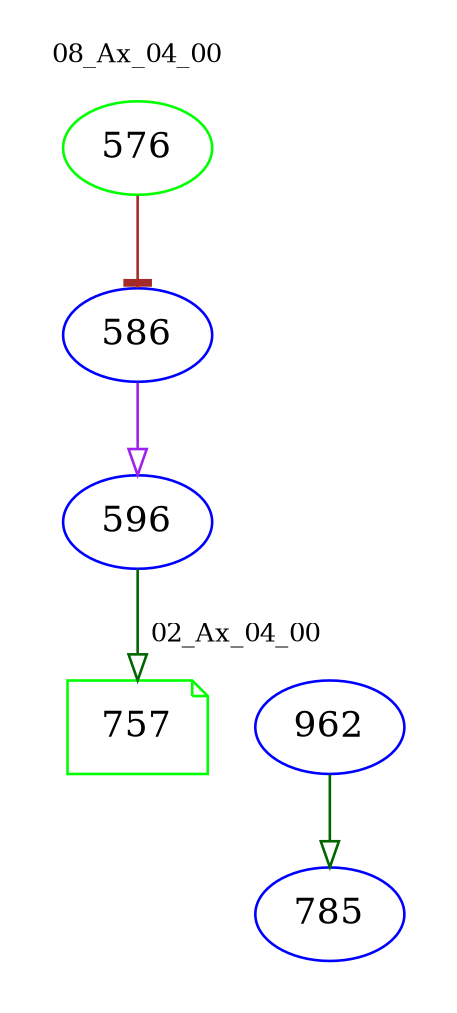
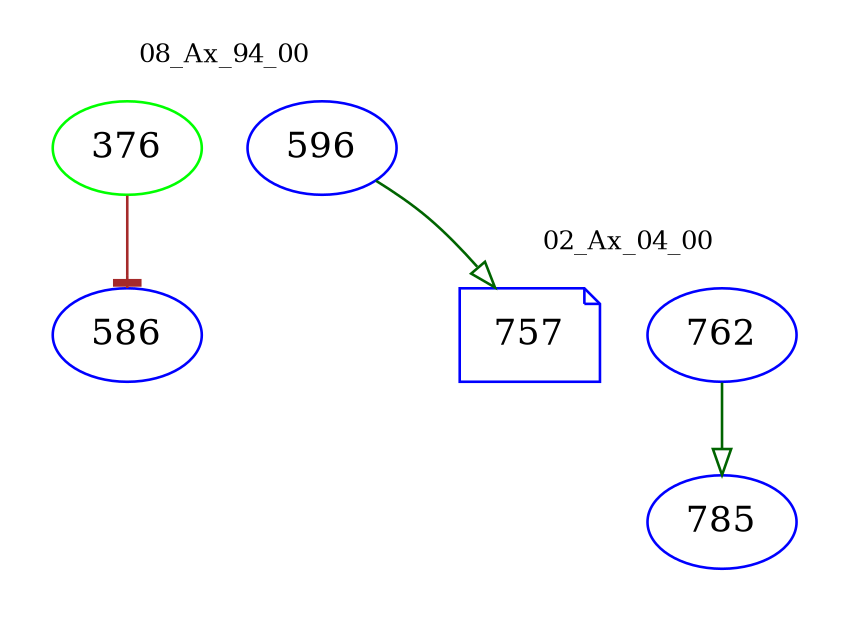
cluster "08_Ax_04_00": label "08_Ax_04_00" -> "08_Ax_94_00"
node "576": label "576" -> "376"
edge "586" -> "596": removed
node "757": color green -> blue
node "962": label "962" -> "762"
